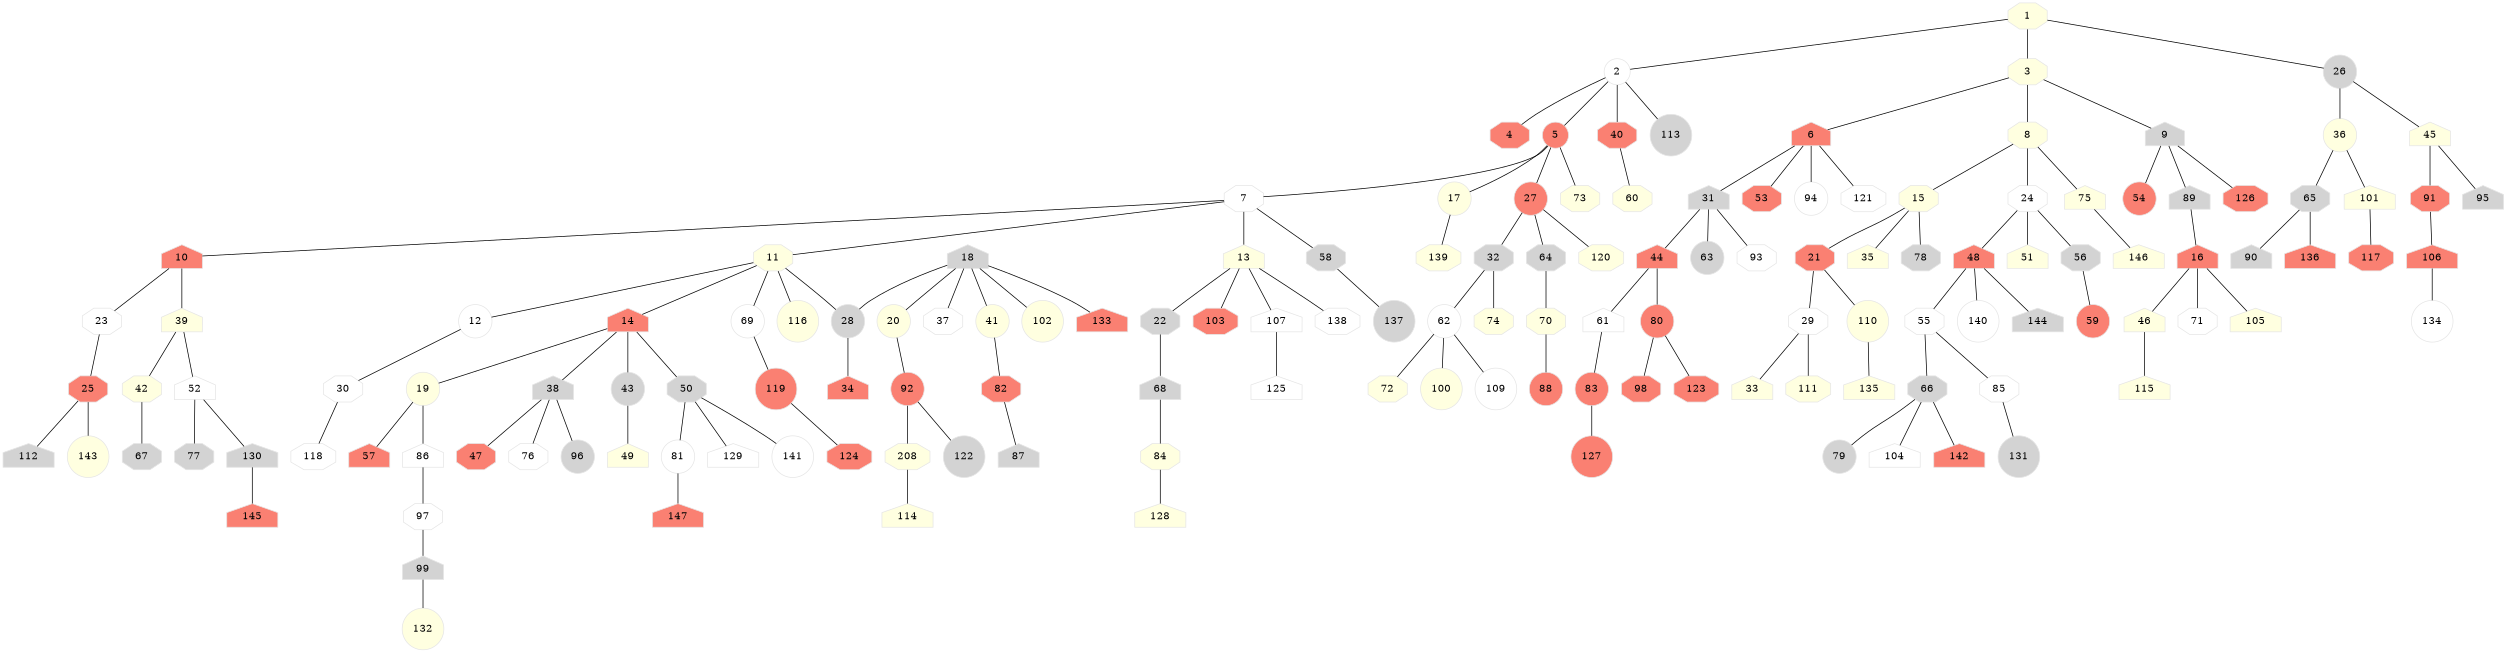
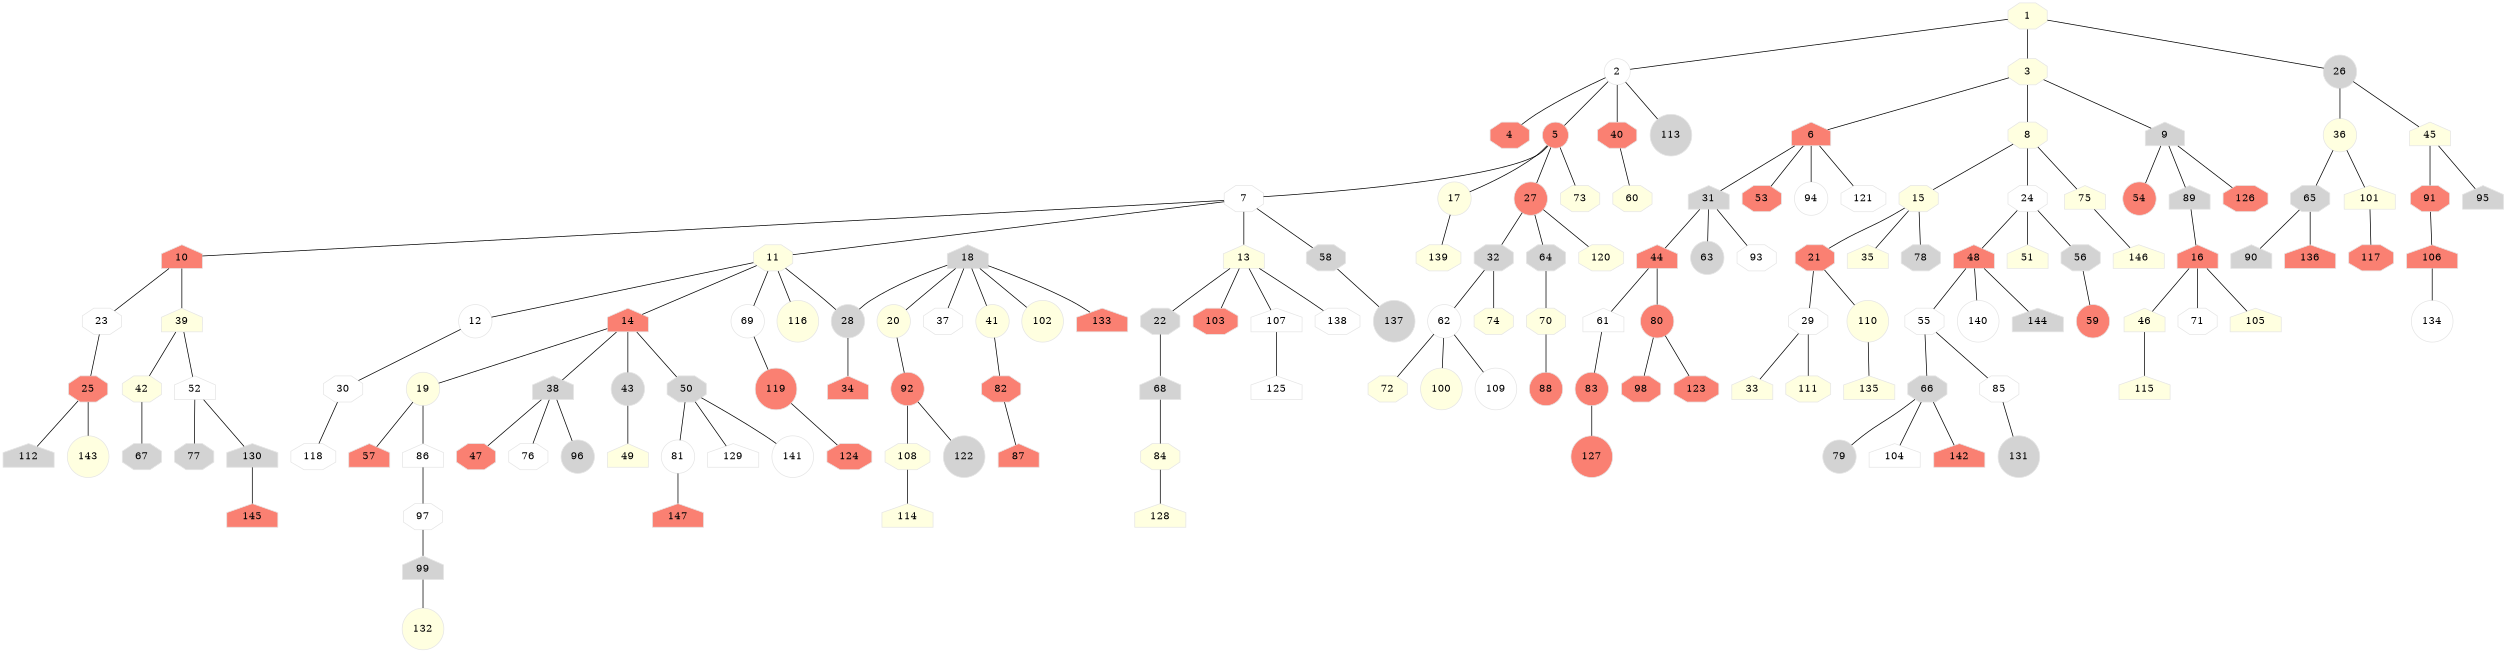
node "208": label "208" -> "108"
node "87": fillcolor lightgrey -> salmon
